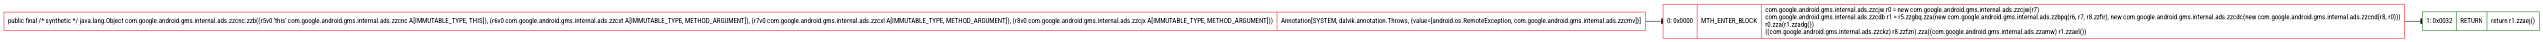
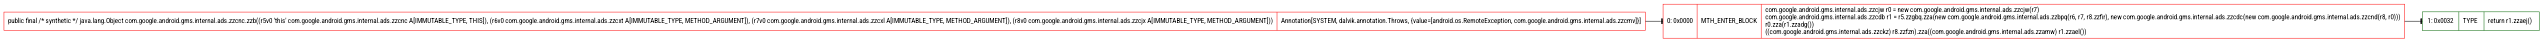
node "1: 0x0032": text "RETURN" -> "TYPE"
